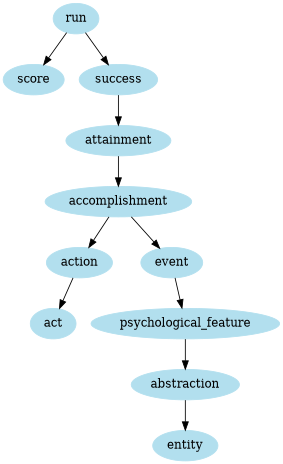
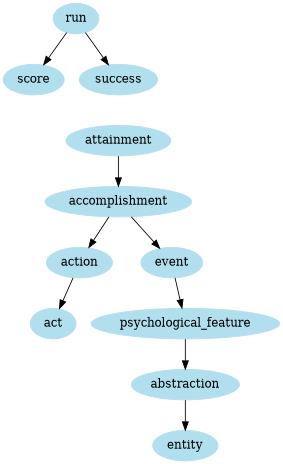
edge "success" -> "attainment": removed
